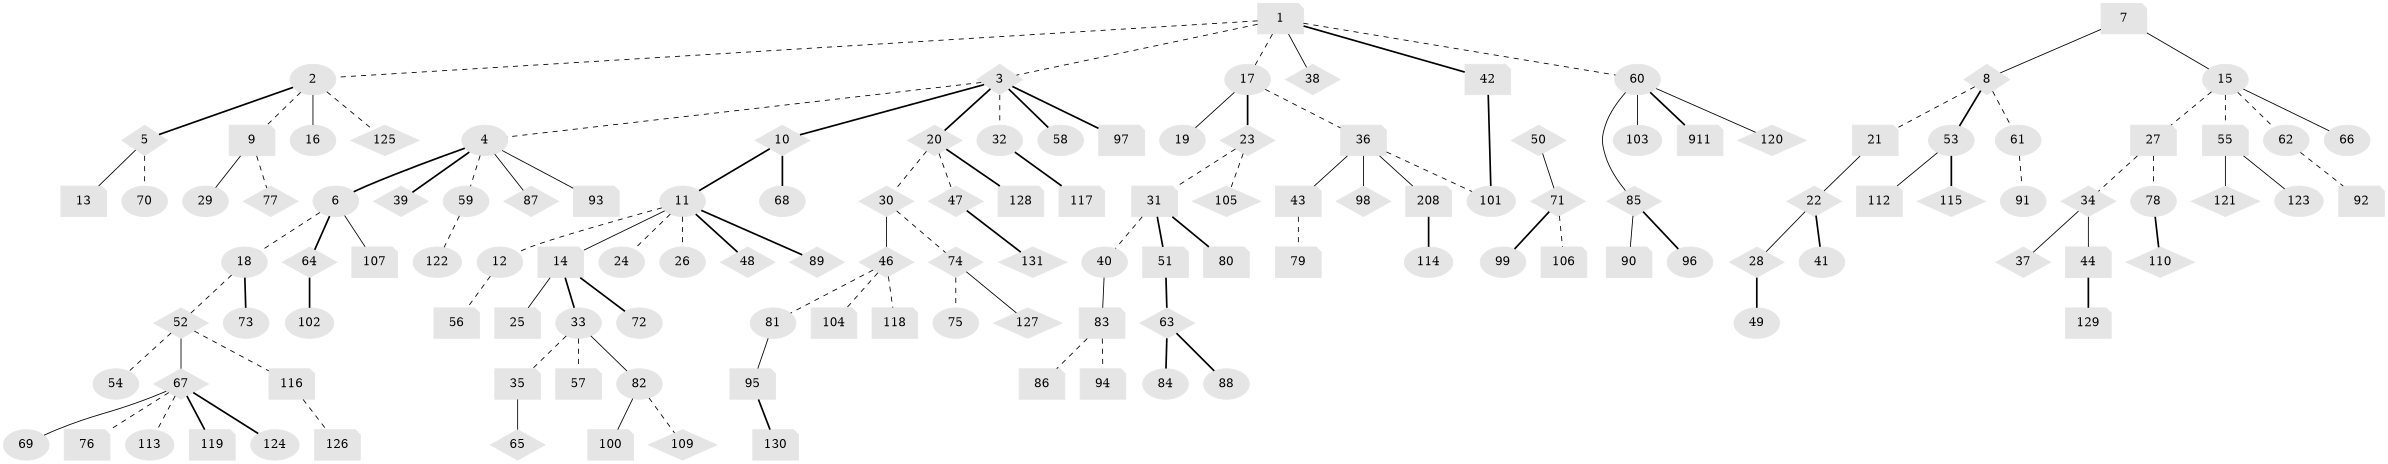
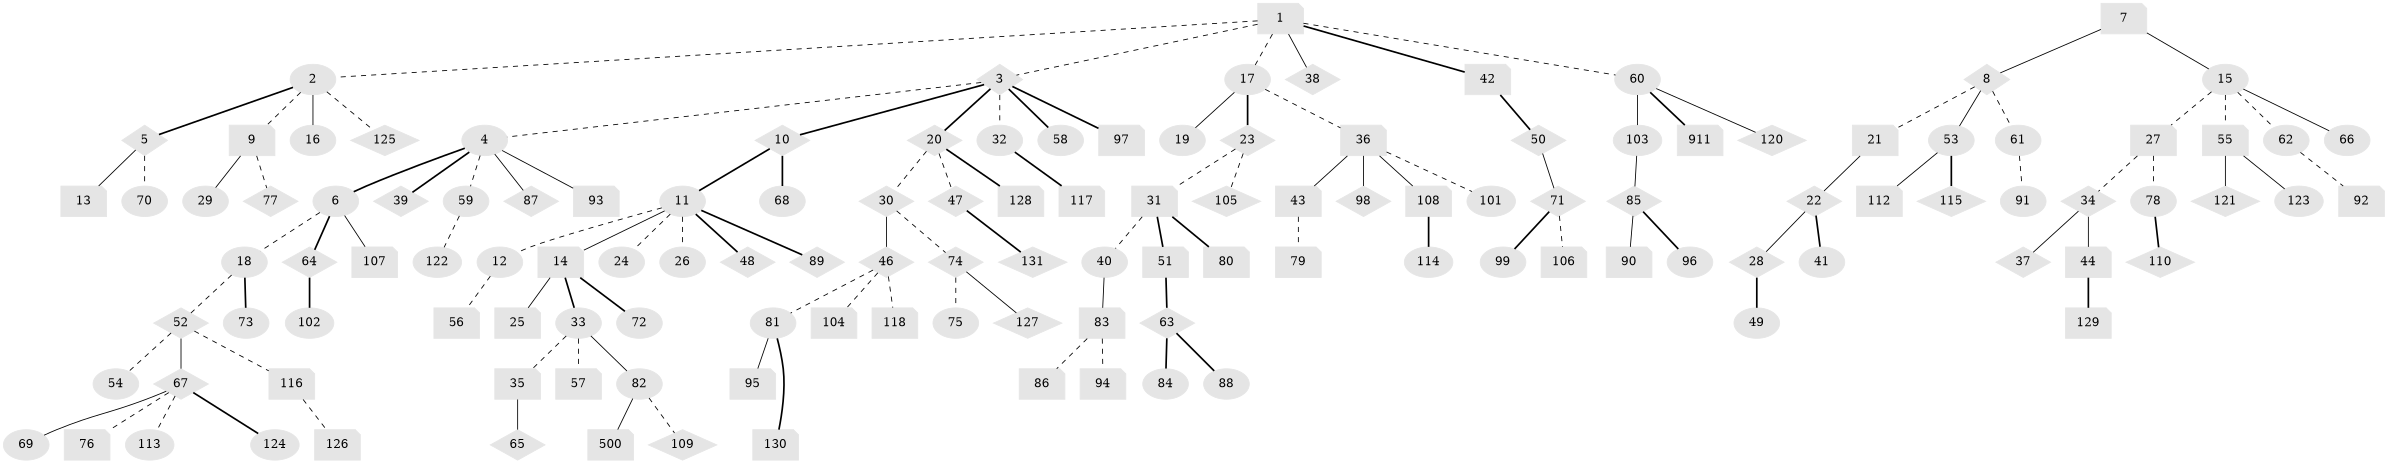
edge "8" -- "53": style bold -> solid
edge "42" -- "101": now "42" -- "50"
edge "60" -- "85": now "103" -- "85"
node "208": label "208" -> "108"
edge "95" -- "130": now "81" -- "130"
node "119": removed
node "100": label "100" -> "500"
